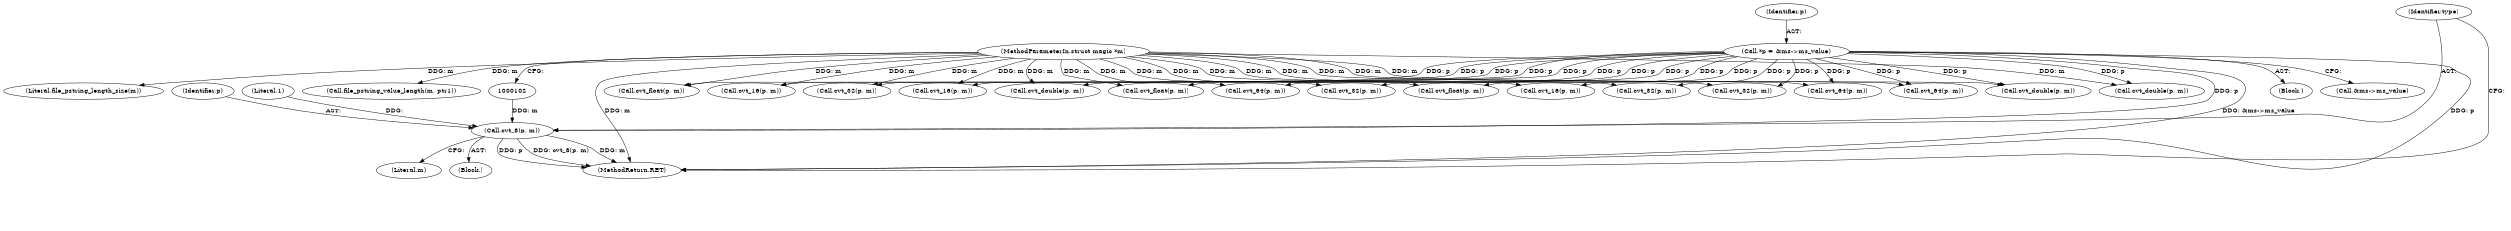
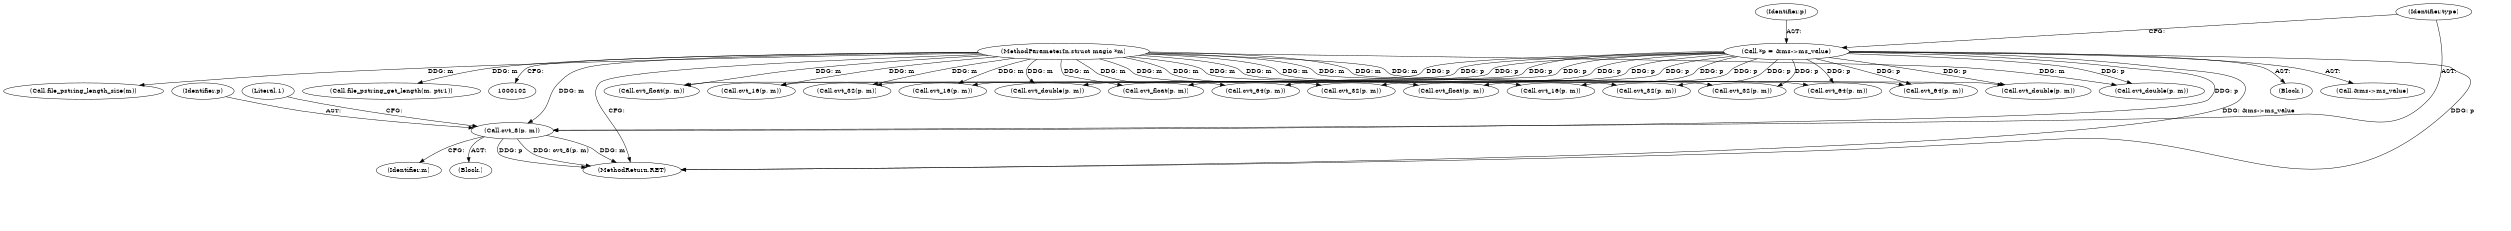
edge "(Call,*p = &ms->ms_value)" -> "(Call,&ms->ms_value)": label "CFG: " -> "AST: "
node "(Literal,file_pstring_length_size(m))": label "(Literal,file_pstring_length_size(m))" -> "(Call,file_pstring_length_size(m))"
node "(Call,file_pstring_value_length(m, ptr1))": label "(Call,file_pstring_value_length(m, ptr1))" -> "(Call,file_pstring_get_length(m, ptr1))"
edge "1000102" -> "(Call,cvt_8(p, m))": now "(MethodParameterIn,struct magic *m)" -> "(Call,cvt_8(p, m))"
edge "(Literal,1)" -> "(Call,cvt_8(p, m))": label "DDG: " -> "CFG: "
edge "(MethodParameterIn,struct magic *m)" -> "(MethodReturn,RET)": label "DDG: m" -> "CFG: "
edge "(Identifier,type)" -> "(MethodReturn,RET)": now "(Identifier,type)" -> "(Call,*p = &ms->ms_value)"
node "(Literal,m)": label "(Literal,m)" -> "(Identifier,m)"
